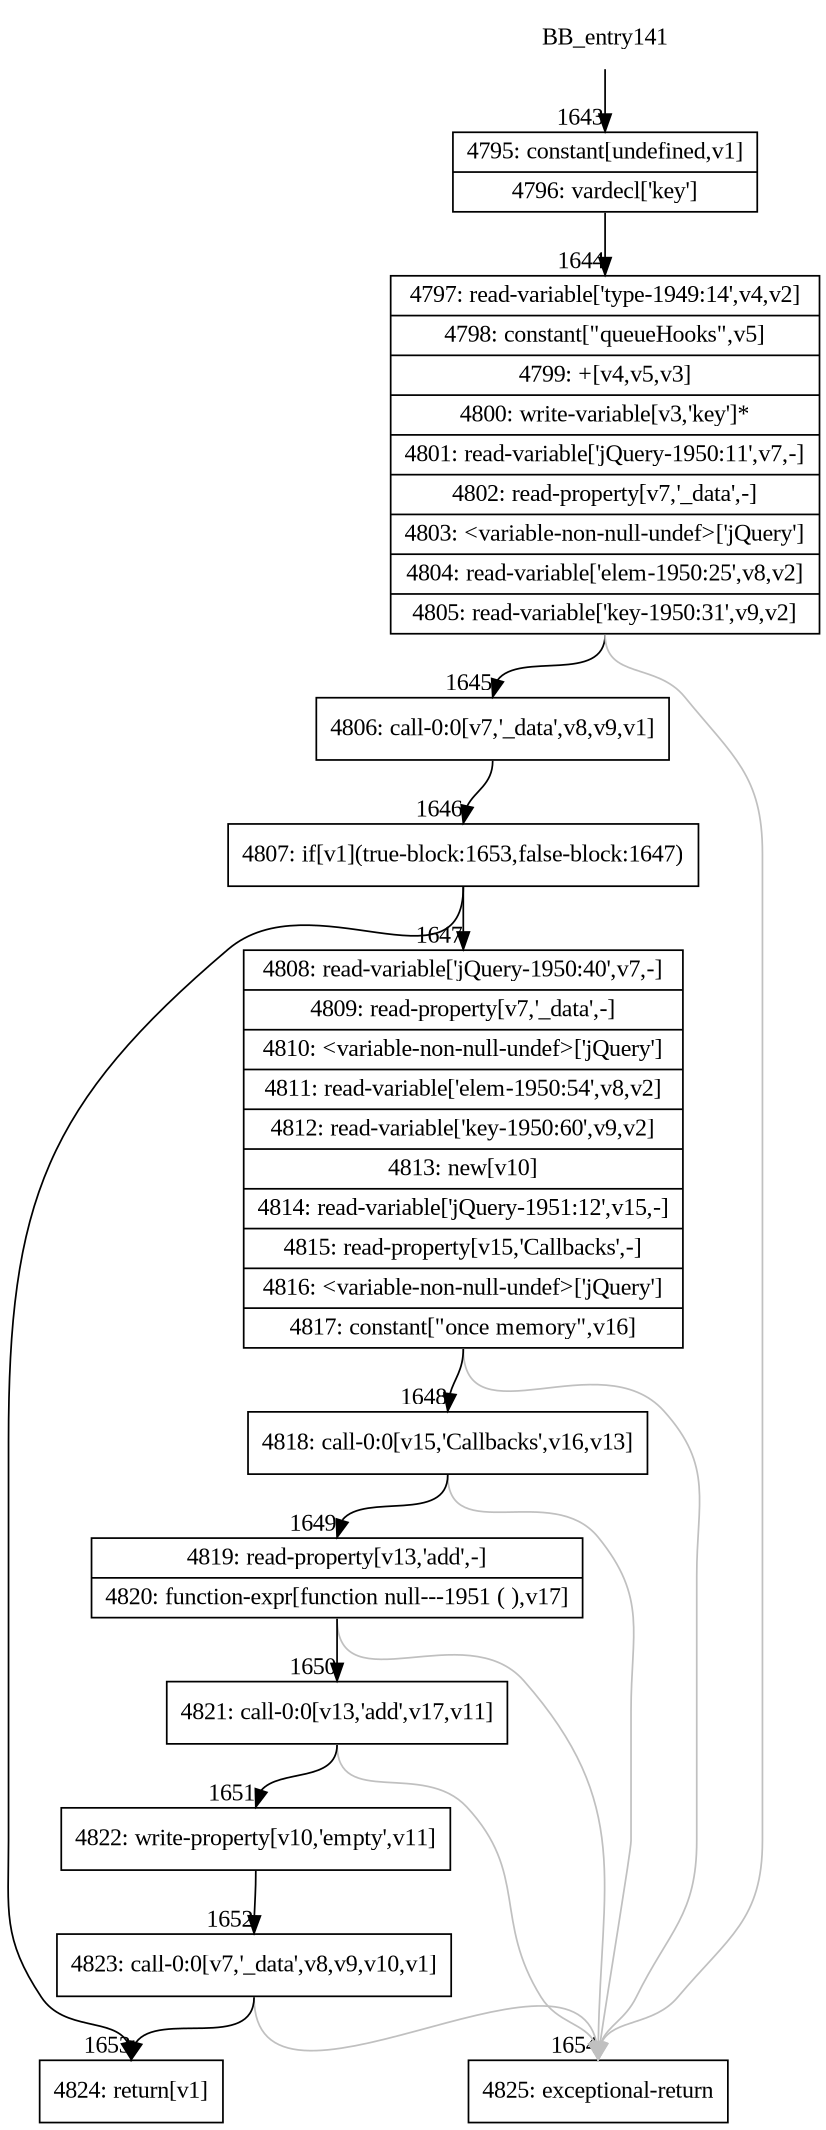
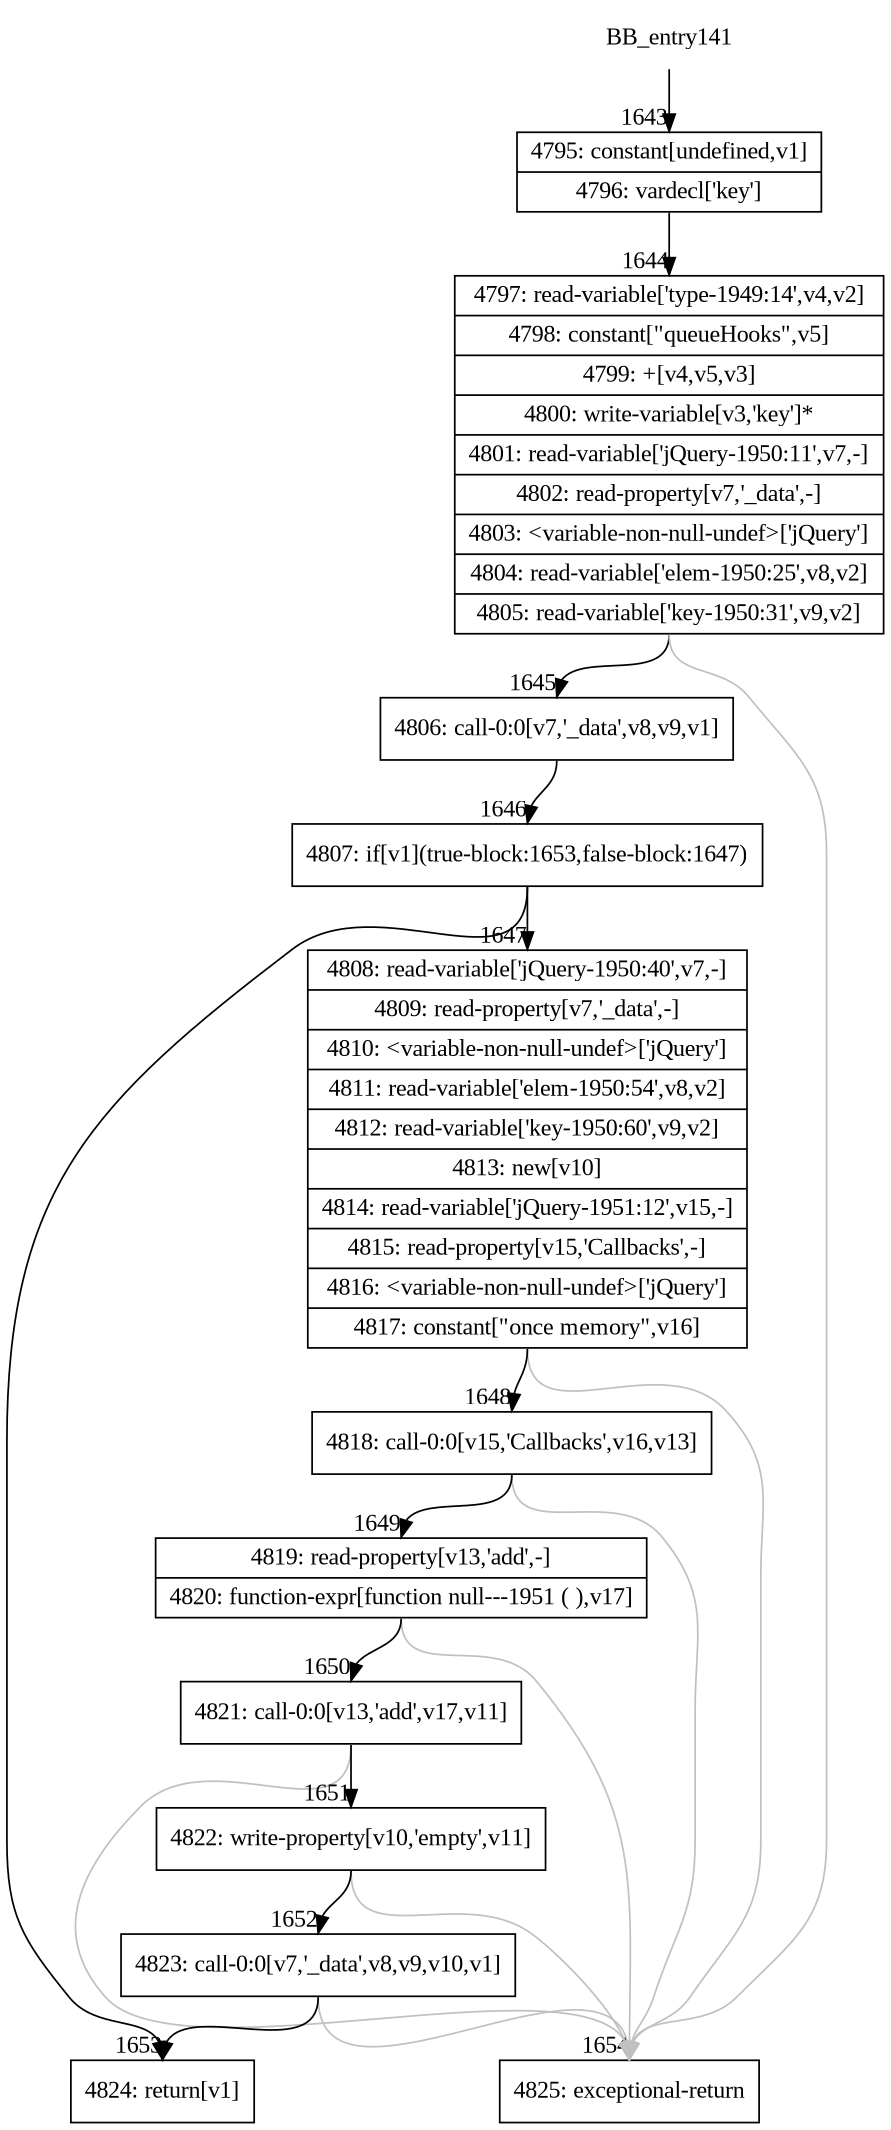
edge "4822: write-property[v10,'empty',v11]" -> "4825: exceptional-return": added
